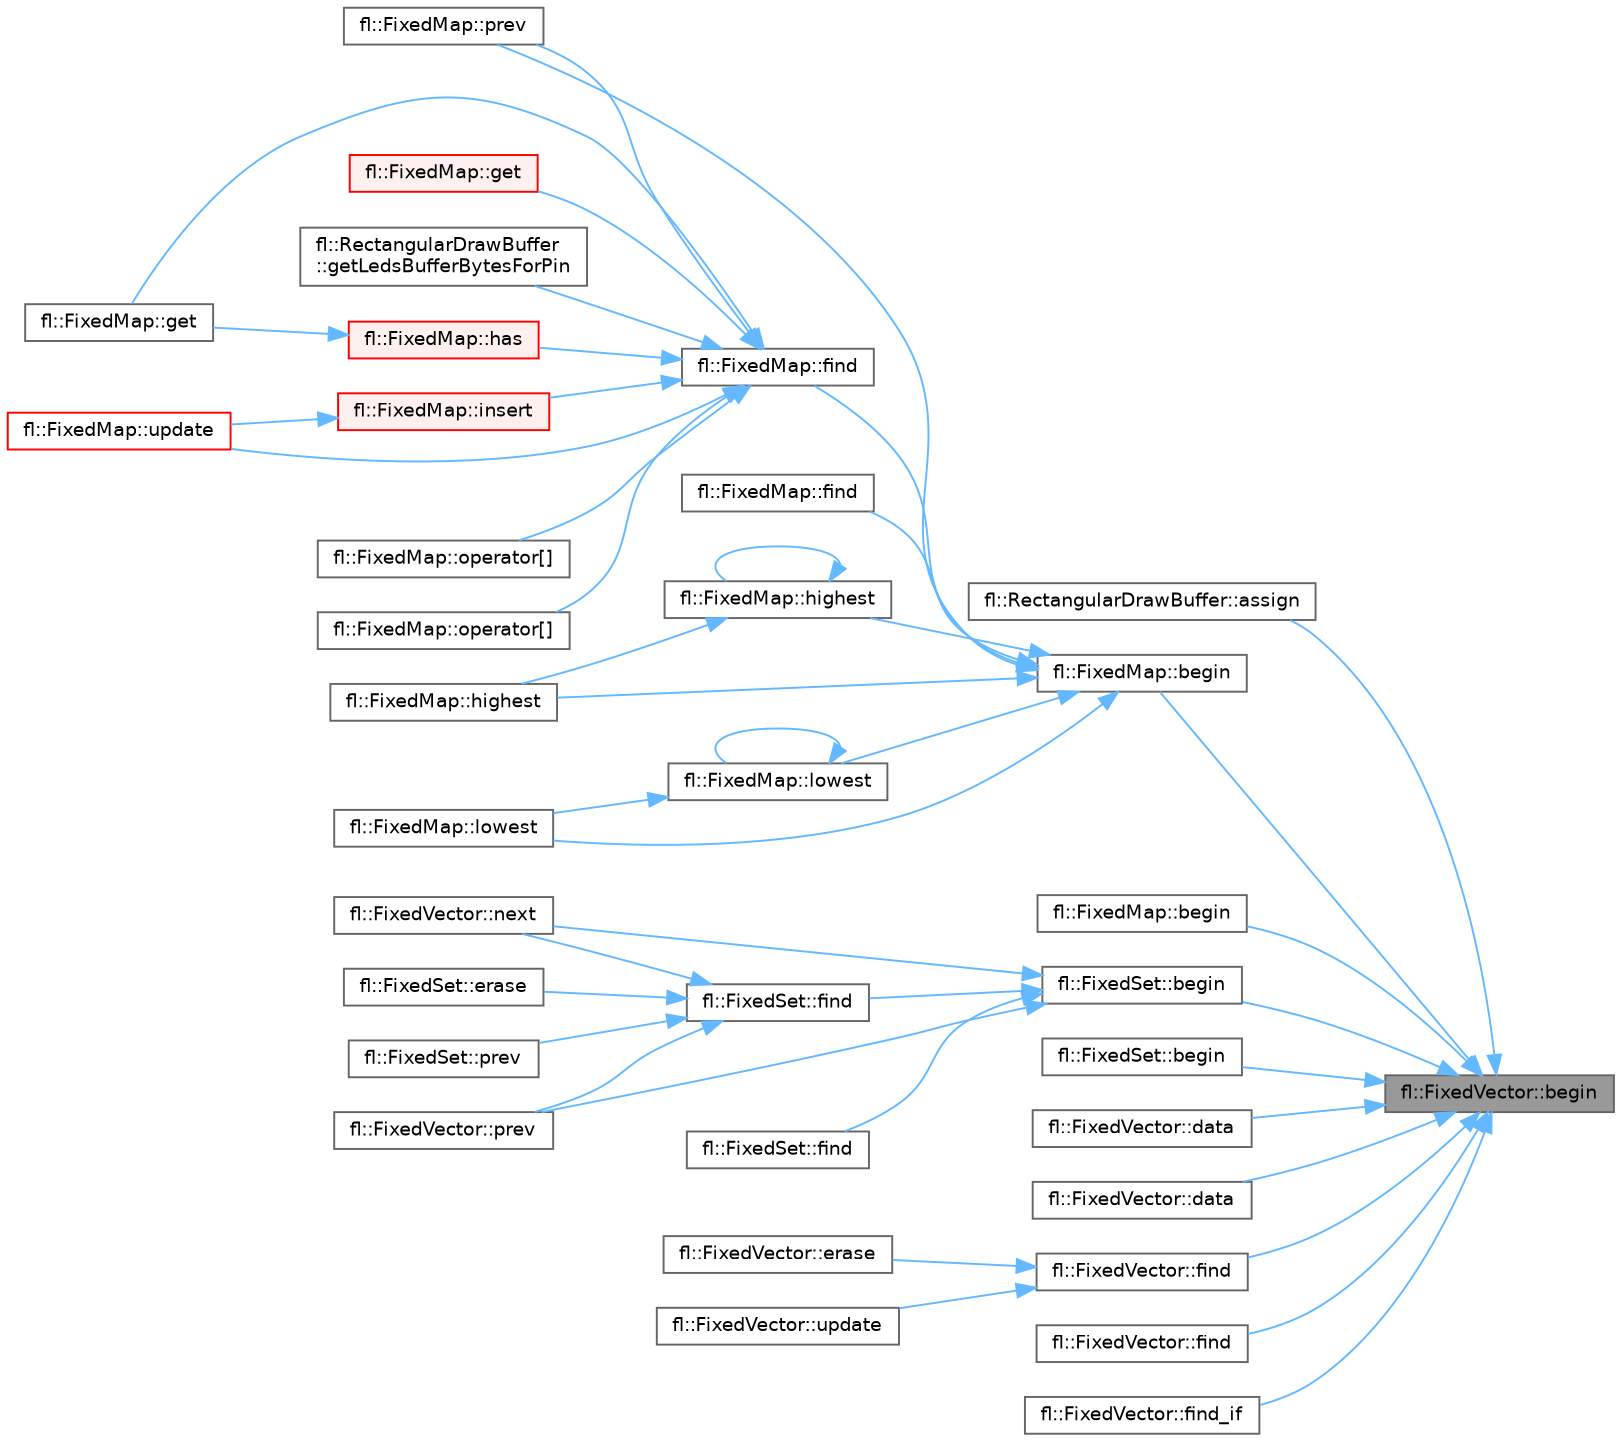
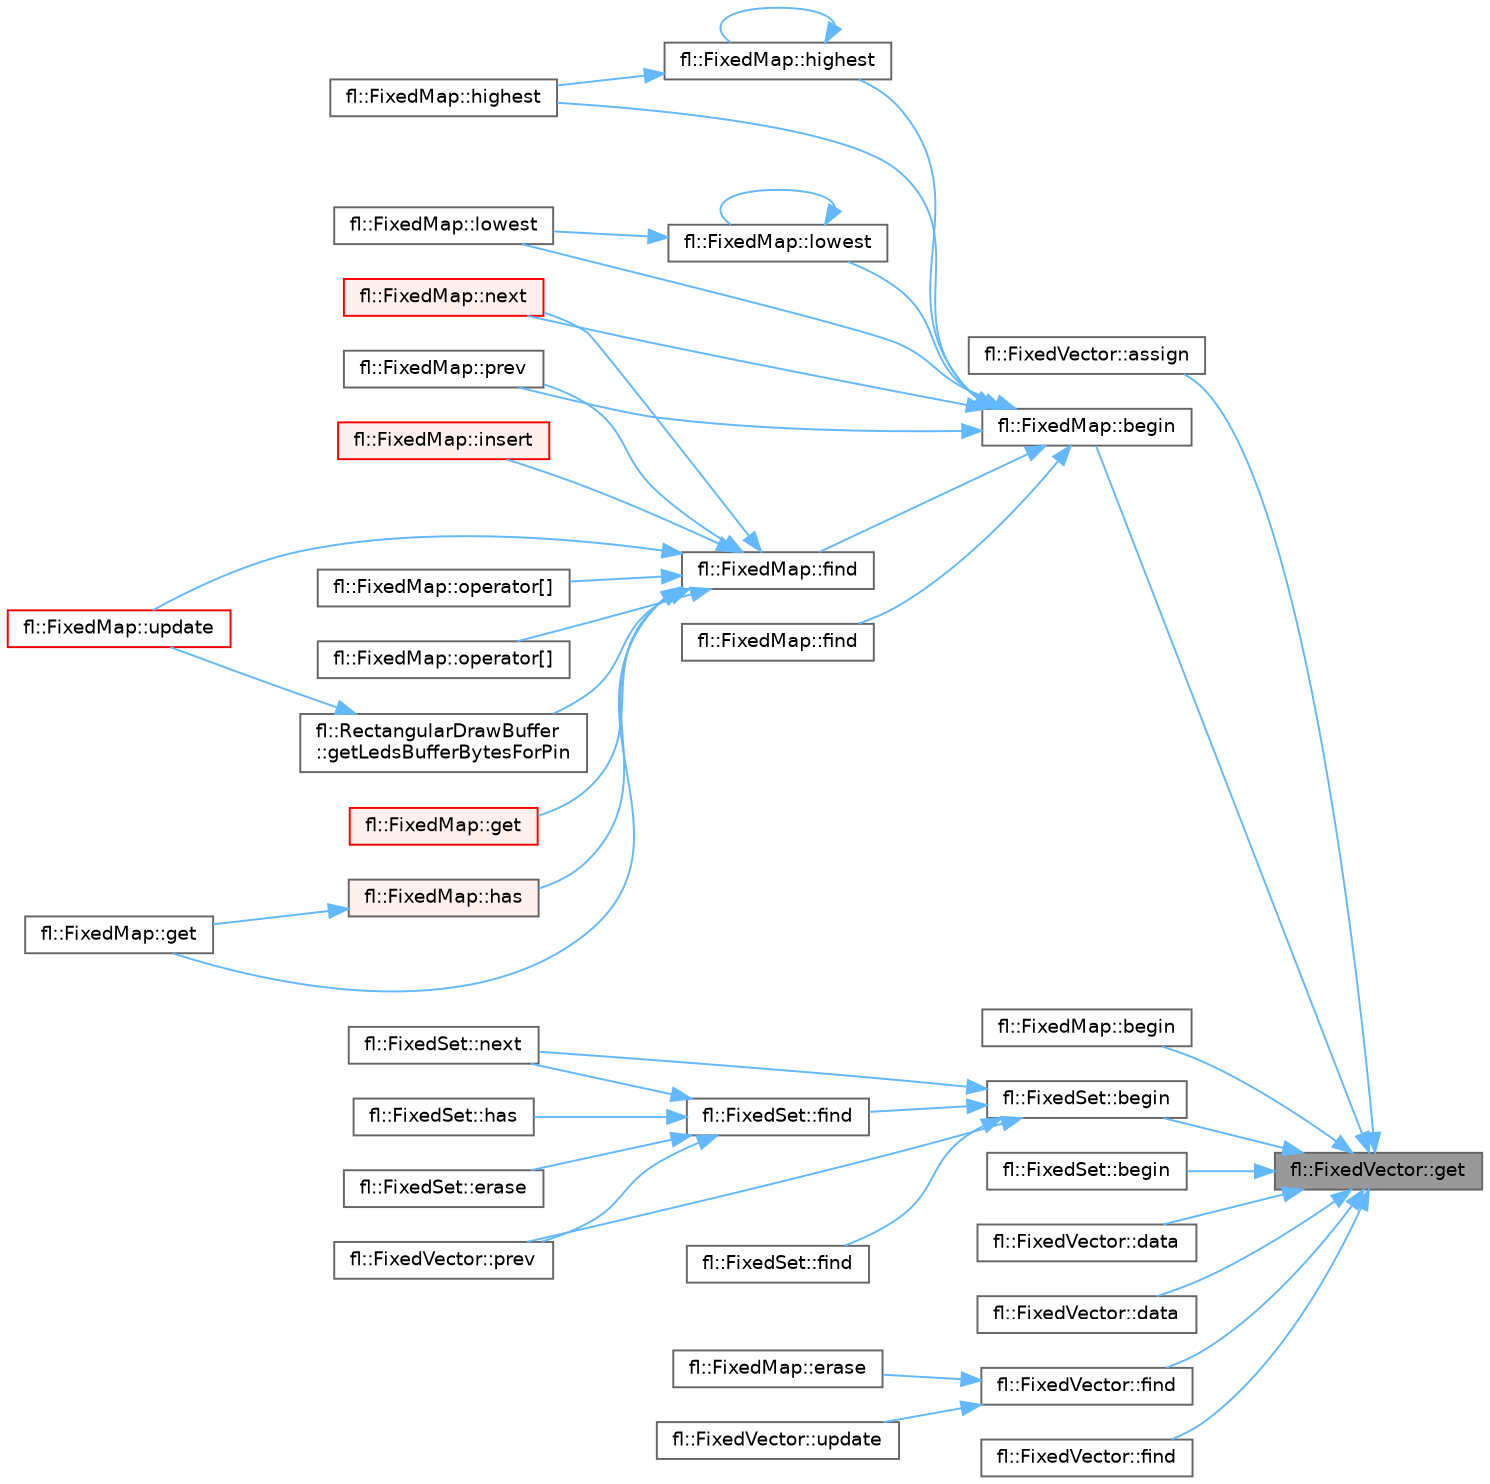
node "fl::FixedMap::next": added
node "fl::FixedMap::has": color red -> grey40
edge "fl::FixedMap::update" -> "fl::FixedMap::insert": now "fl::FixedMap::update" -> "fl::RectangularDrawBuffer ::getLedsBufferBytesForPin"
node "fl::RectangularDrawBuffer::assign": label "fl::RectangularDrawBuffer::assign" -> "fl::FixedVector::assign"
node "fl::FixedVector::next": label "fl::FixedVector::next" -> "fl::FixedSet::next"
node "fl::FixedSet::prev": label "fl::FixedSet::prev" -> "fl::FixedSet::has"
node "fl::FixedVector::begin": label "fl::FixedVector::begin" -> "fl::FixedVector::get"
node "fl::FixedVector::erase": label "fl::FixedVector::erase" -> "fl::FixedMap::erase"
node "fl::FixedVector::find_if": removed
